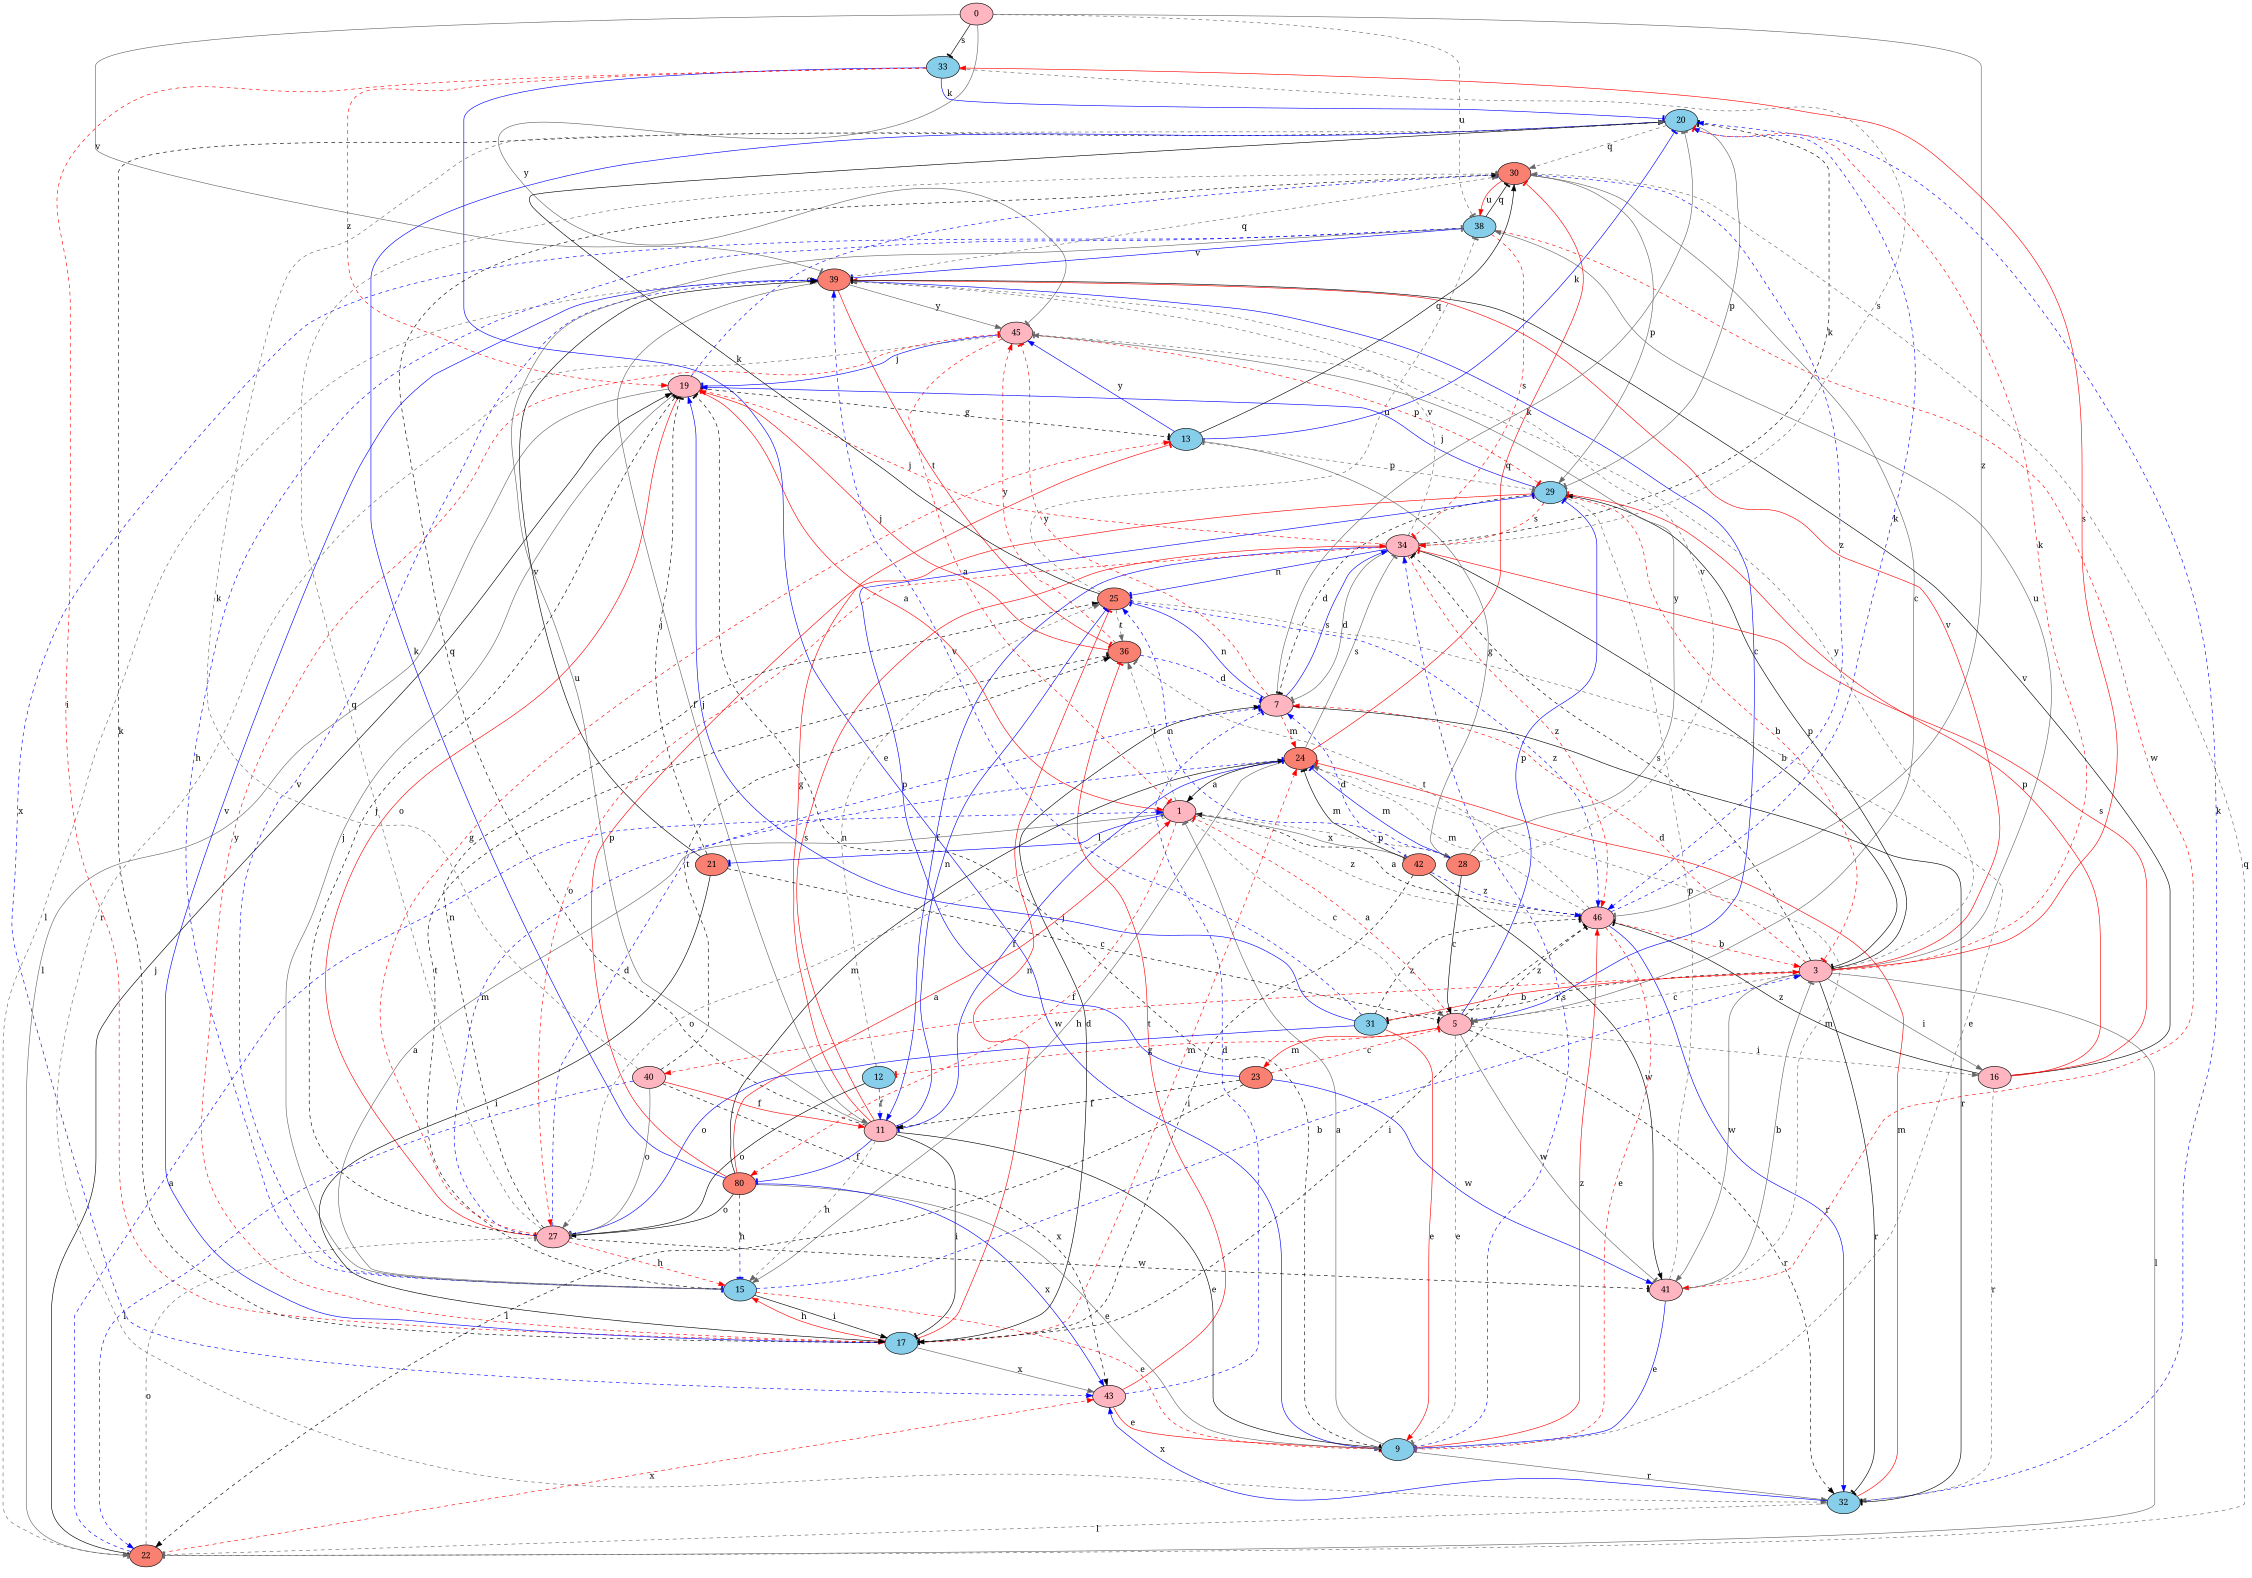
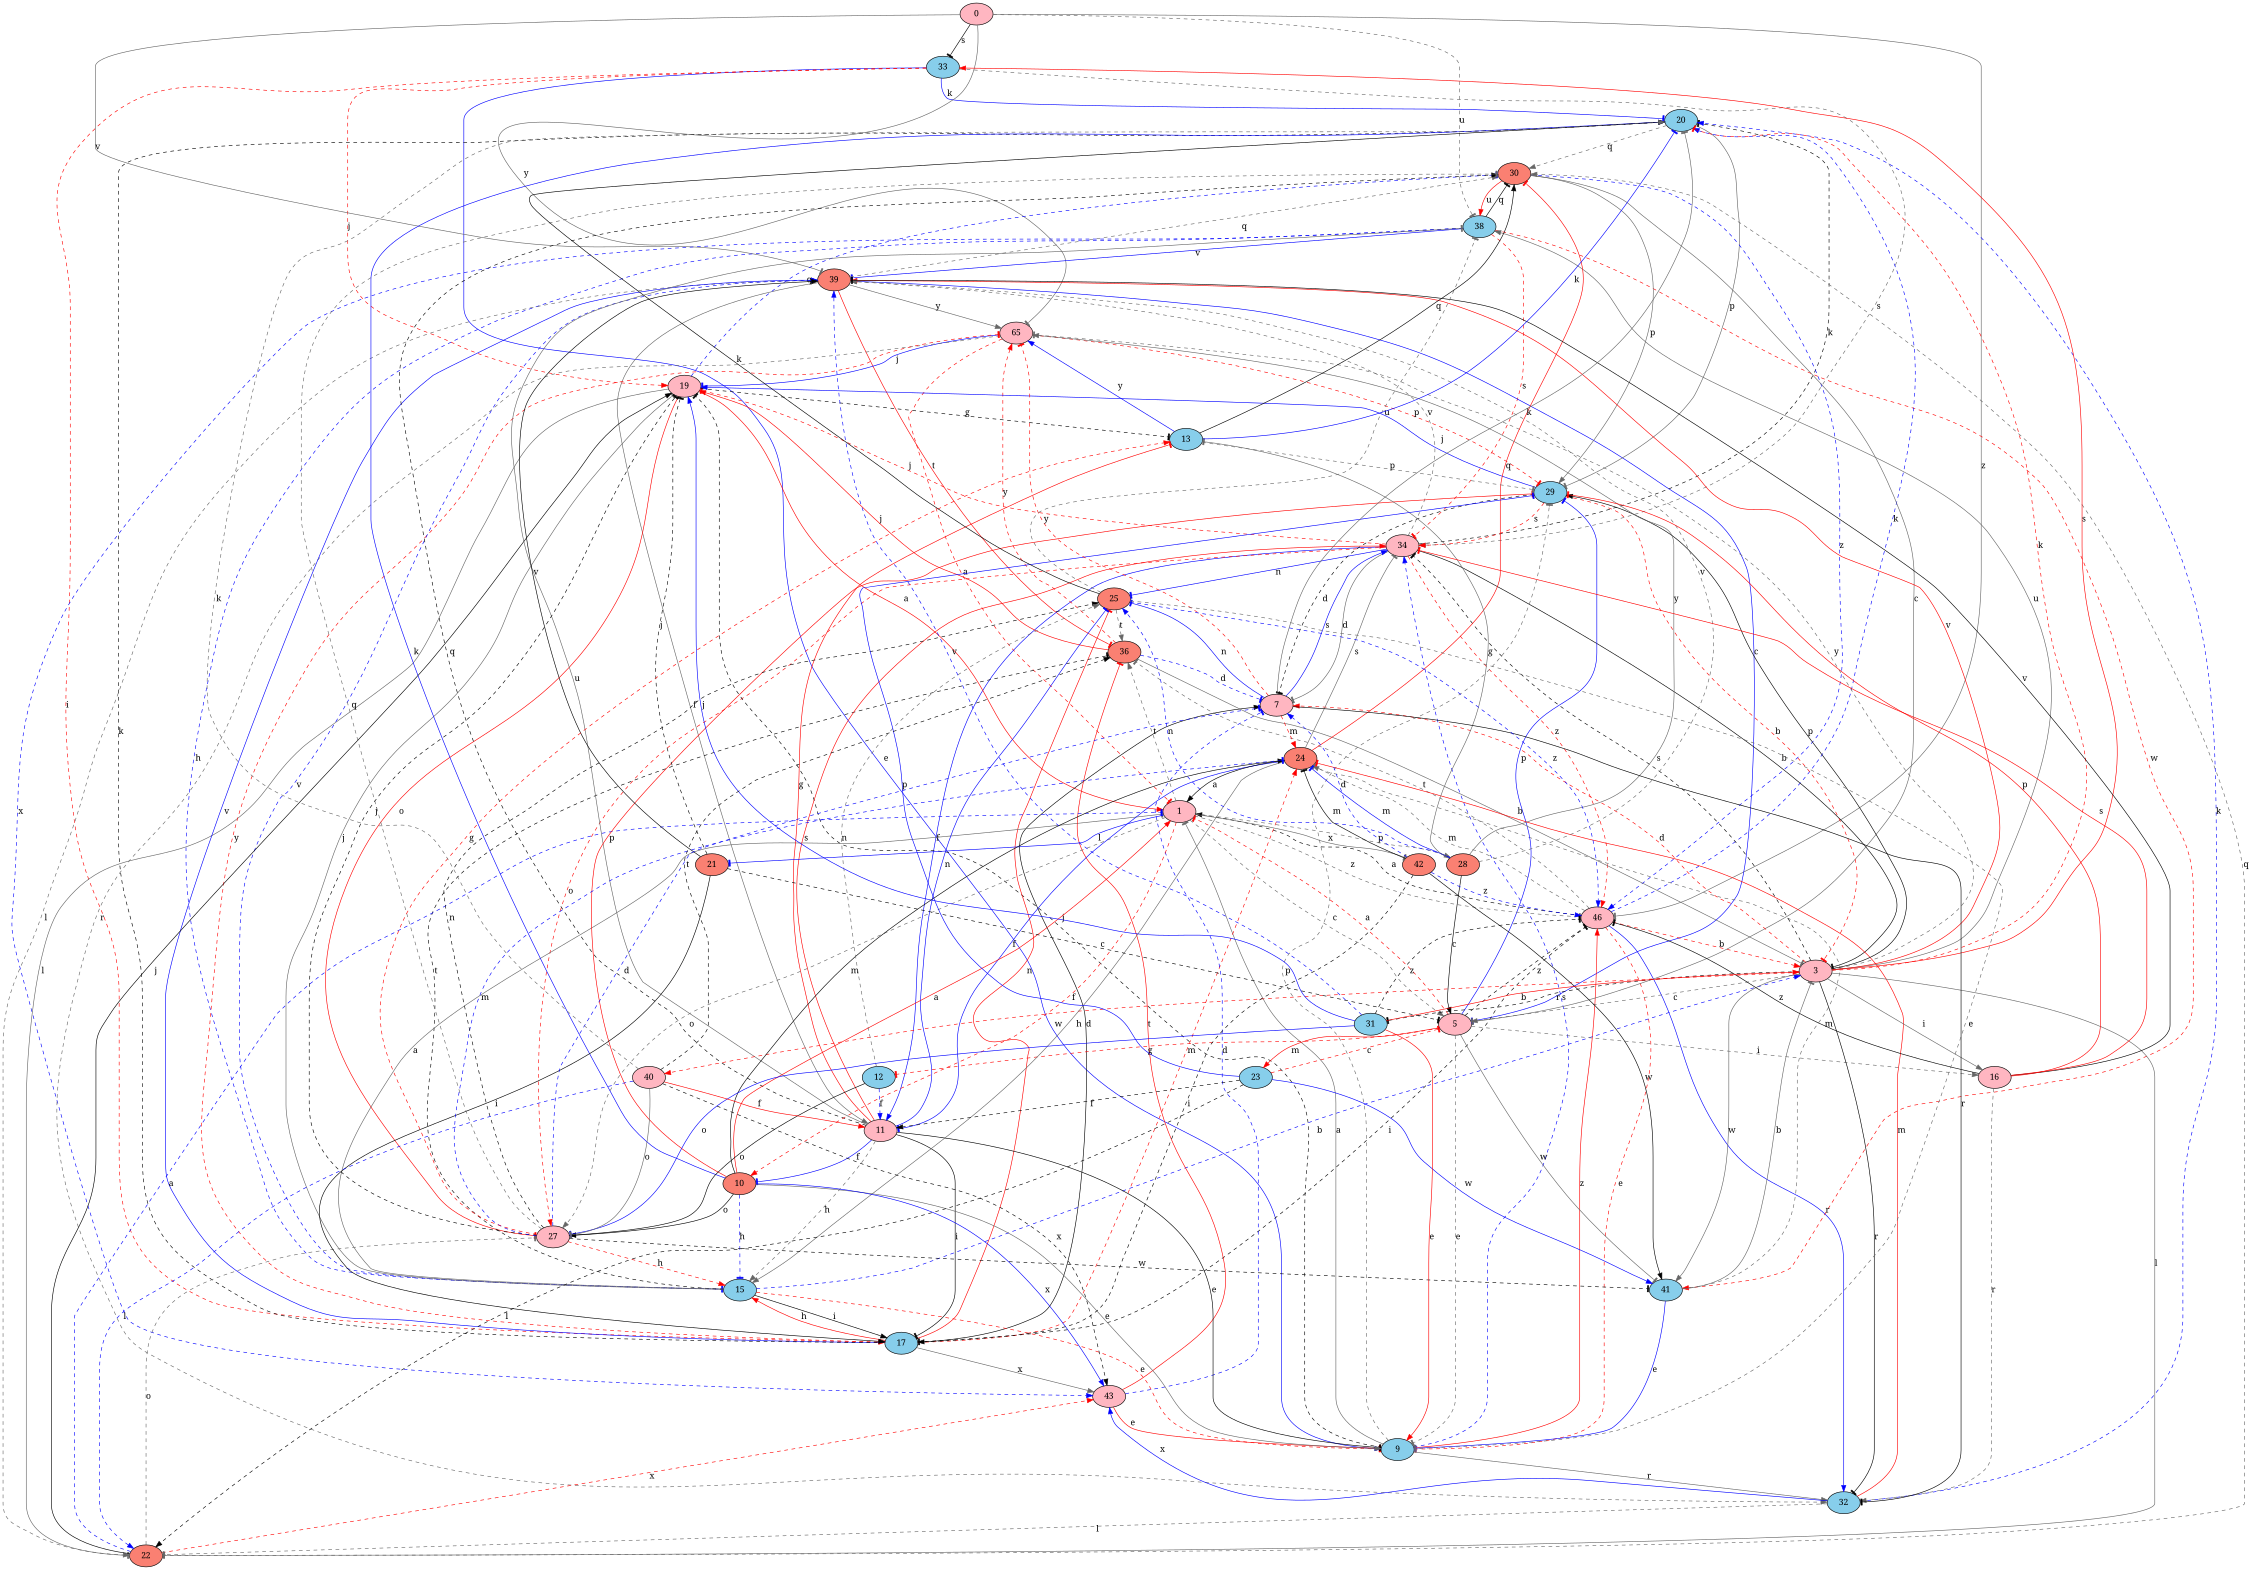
edge "33" -> "19": label "z" -> "j"
node "45": label "45" -> "65"
edge "36" -> "3": added, label "b"
edge "41" -> "29": now "9" -> "29"
edge "22" -> "1": arrowhead normal -> tee
node "23": fillcolor salmon -> skyblue
node "80": label "80" -> "10"
edge "5" -> "32": removed, label "r"
node "41": fillcolor lightpink -> skyblue
